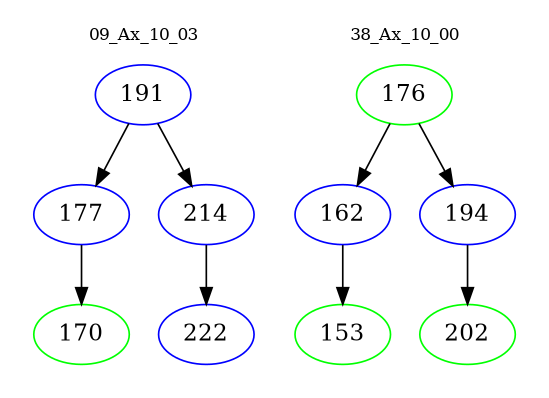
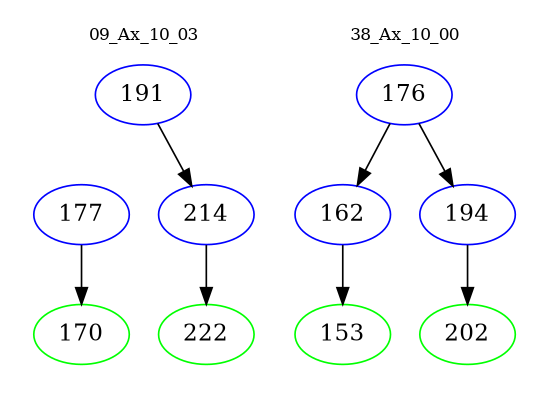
node "176": color green -> blue
edge "191" -> "177": removed
node "222": color blue -> green
